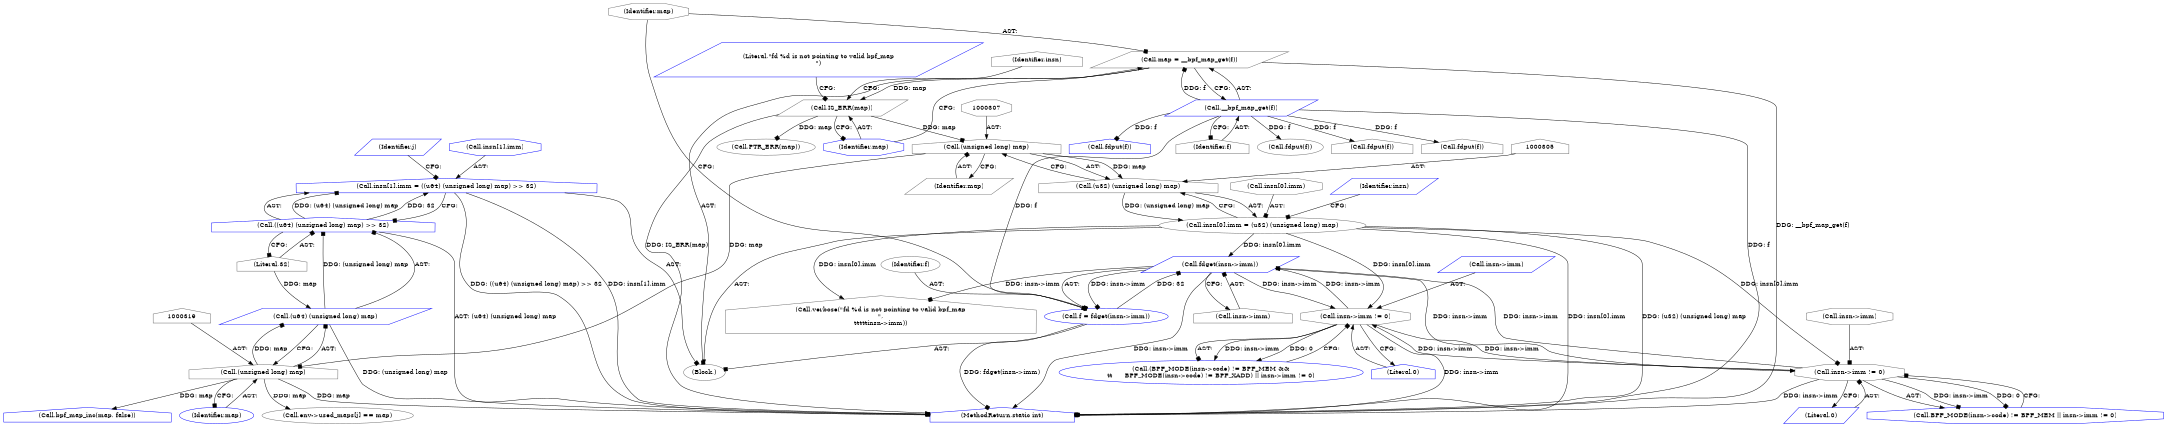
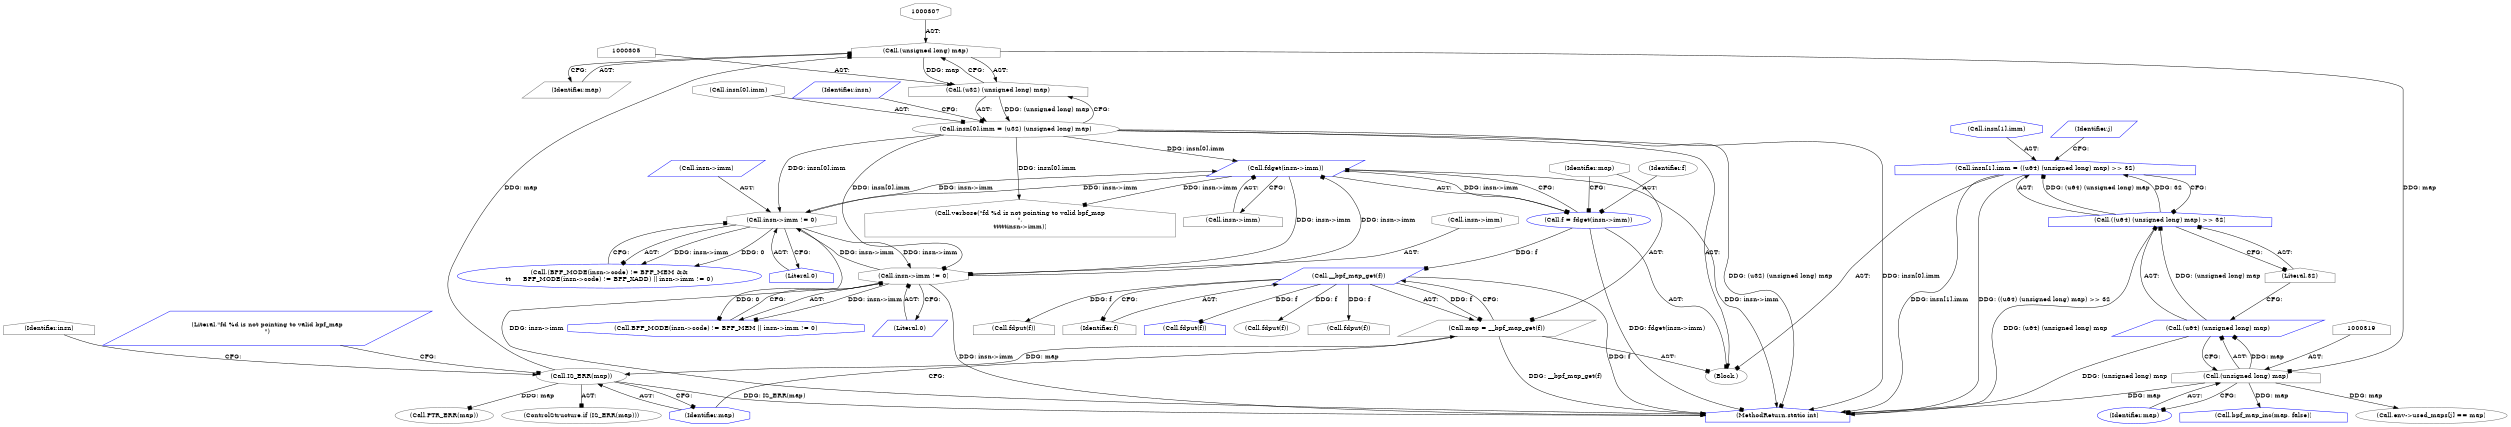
node "(Call,IS_ERR(map))": shape parallelogram -> ellipse
edge "(Identifier,j)" -> "(Call,insn[1].imm = ((u64) (unsigned long) map) >> 32)": arrowhead box -> normal
edge "(Call,__bpf_map_get(f))" -> "(Call,f = fdget(insn->imm))": reversed
edge "(Literal,32)" -> "(Call,(u64) (unsigned long) map)": label "DDG: map" -> "CFG: "
edge "(Call,f = fdget(insn->imm))" -> "(Call,fdget(insn->imm))": label "DDG: 32" -> "CFG: "
edge "(Call,((u64) (unsigned long) map) >> 32)" -> "(MethodReturn,static int)": label "AST: (u64) (unsigned long) map" -> "DDG: (u64) (unsigned long) map"
node "(ControlStructure,if (IS_ERR(map)))": added
